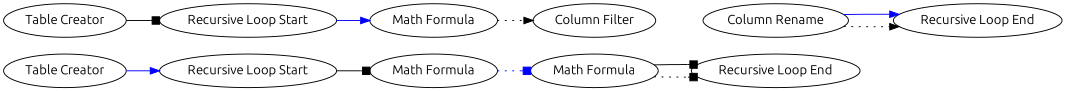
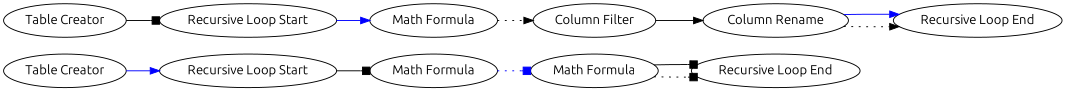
edge "Column Filter" -> "Column Rename": added
